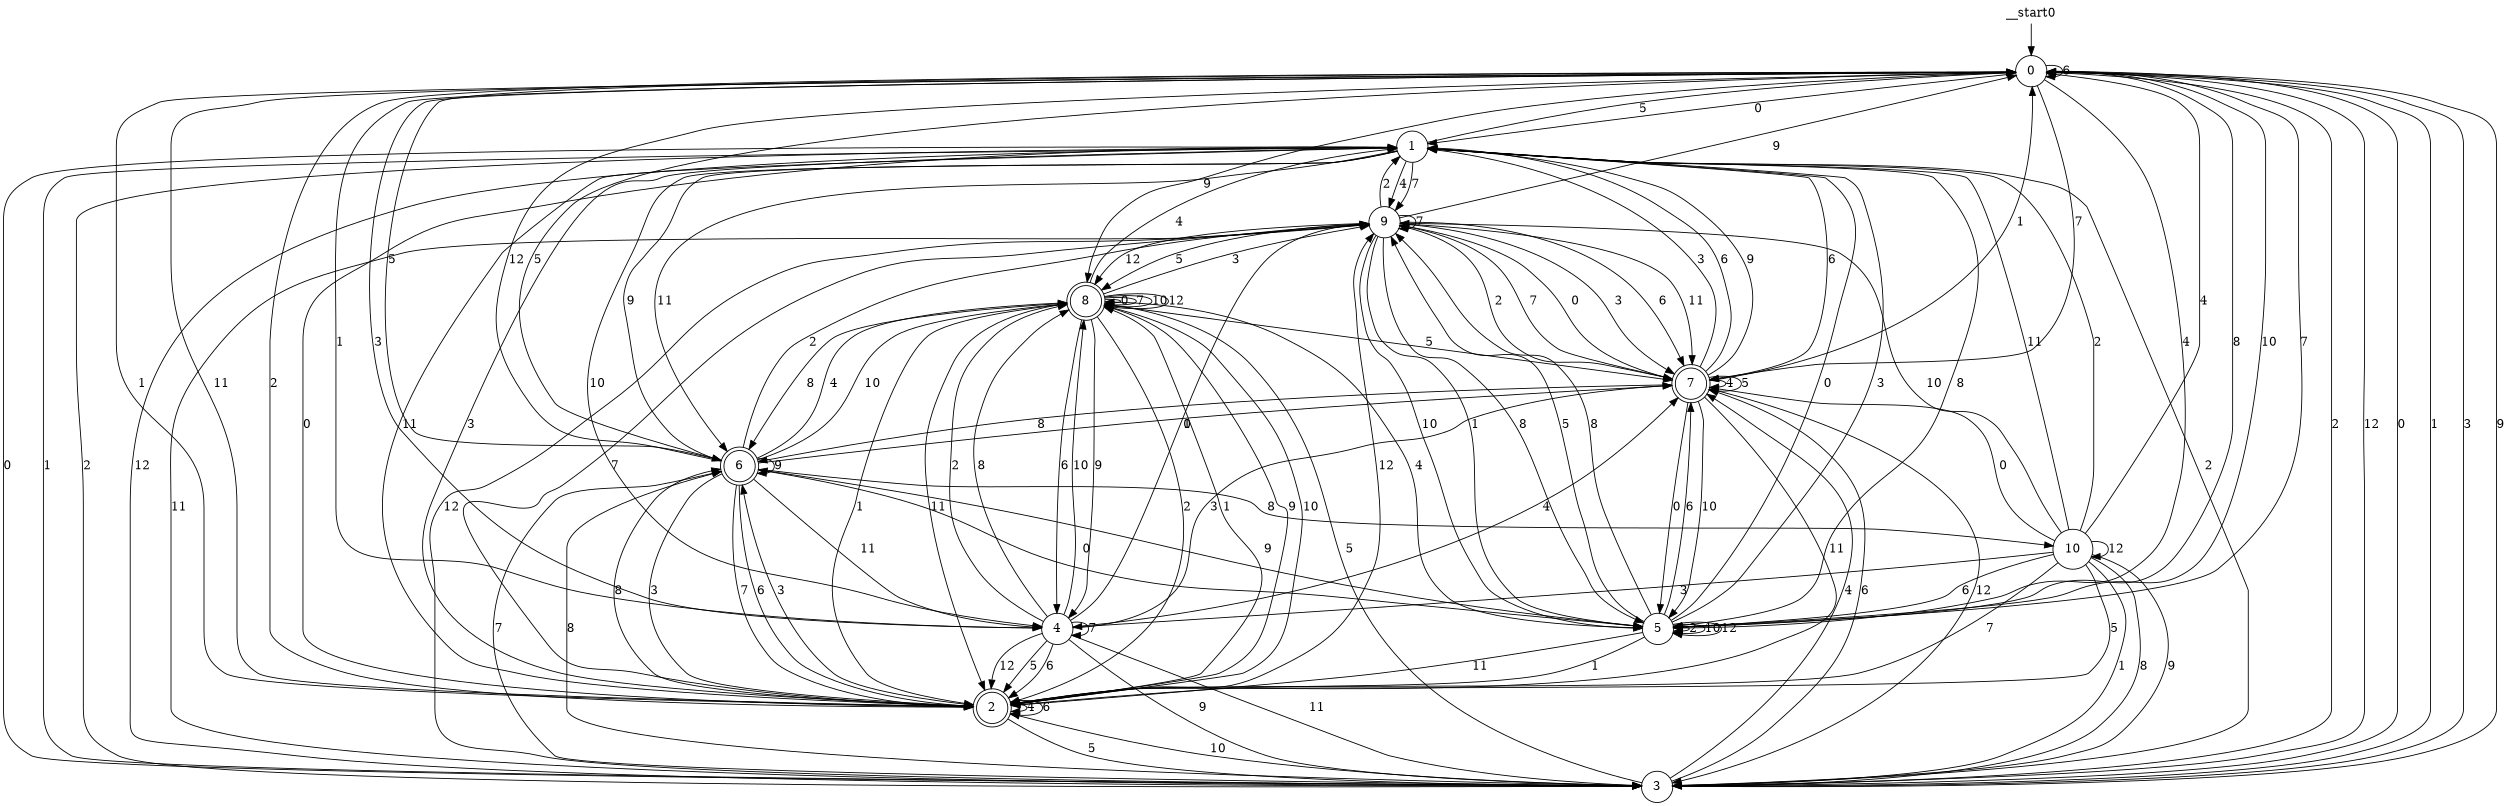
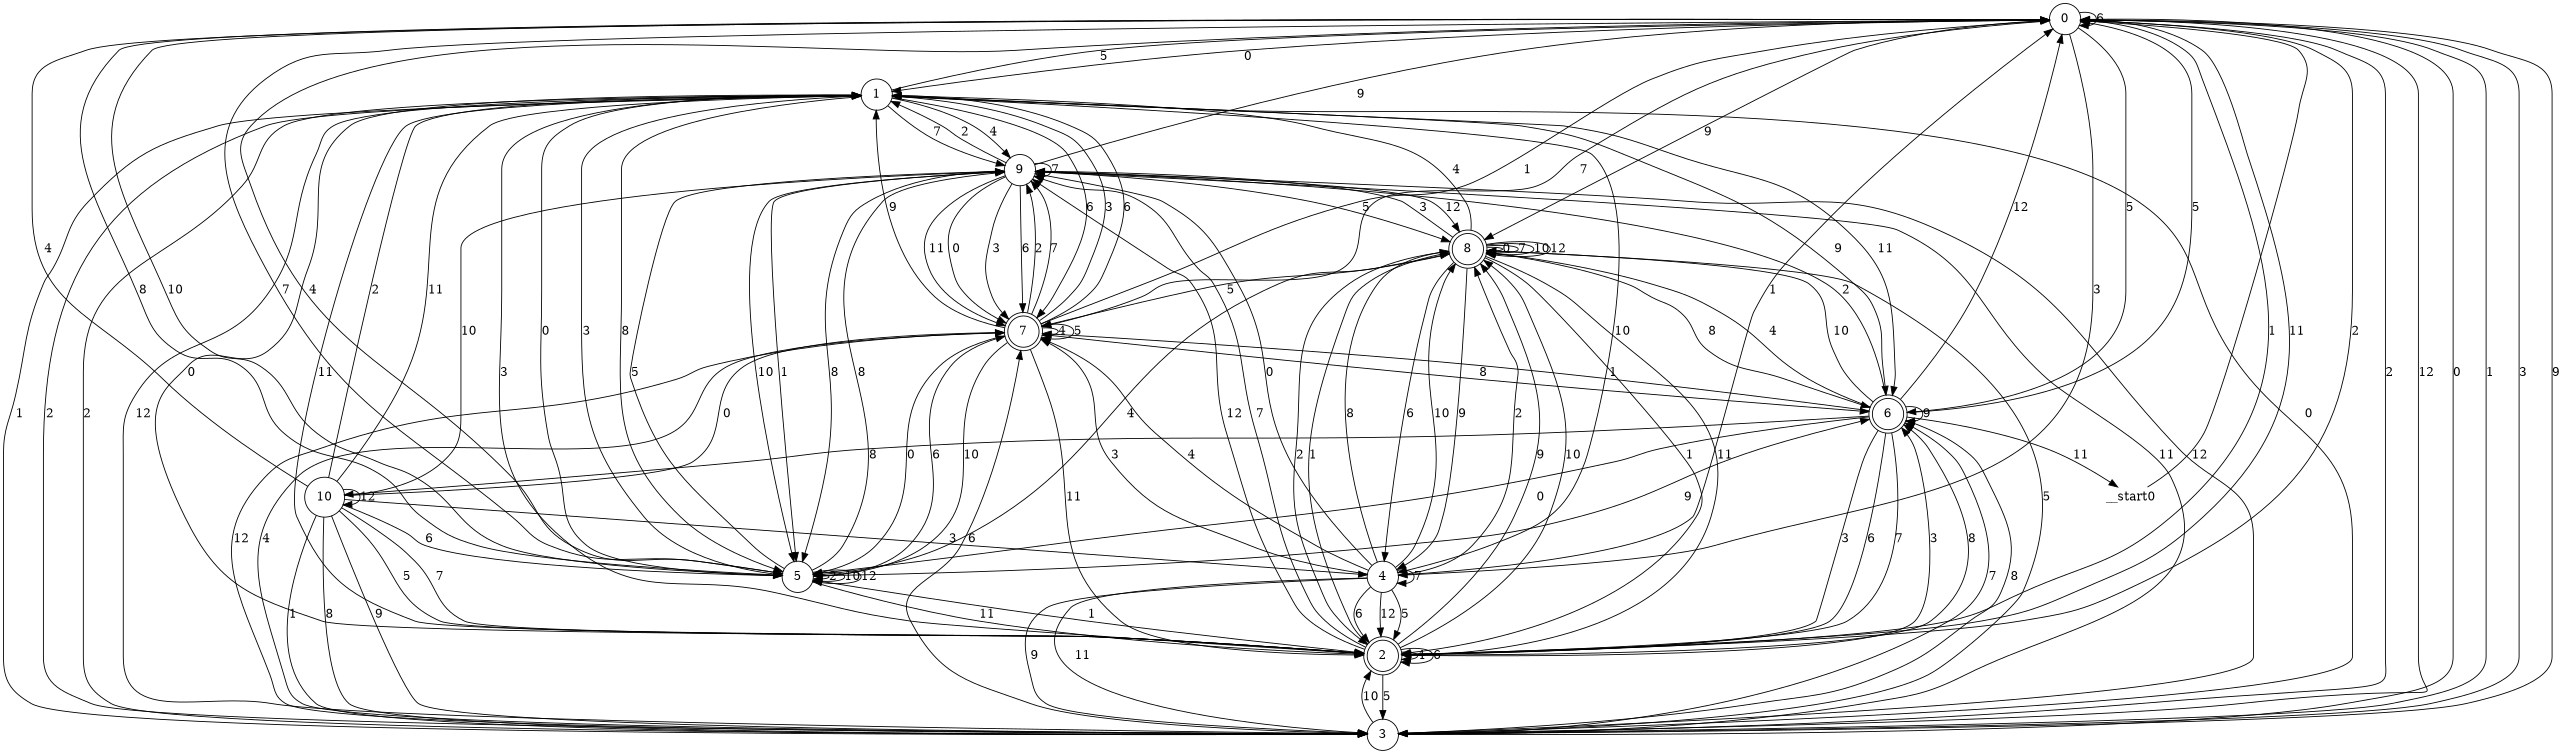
edge "6" -> "4": now "6" -> "__start0"
